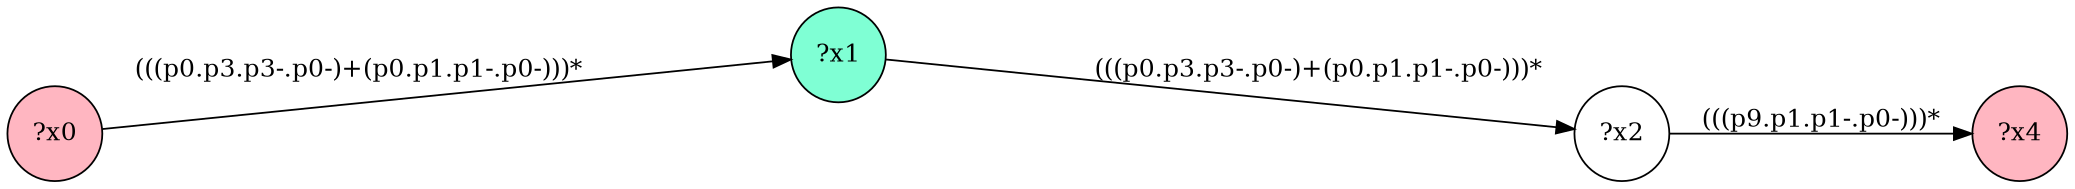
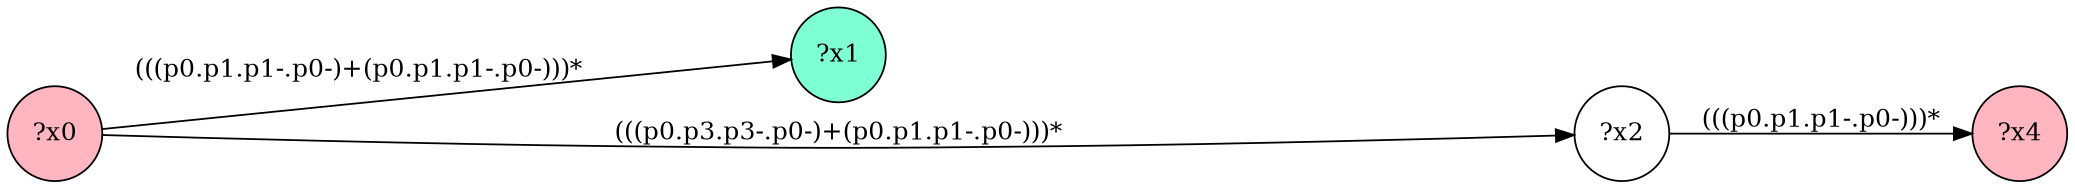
edge "?x0" -> "?x1": label "(((p0.p3.p3-.p0-)+(p0.p1.p1-.p0-)))*" -> "(((p0.p1.p1-.p0-)+(p0.p1.p1-.p0-)))*"
edge "?x1" -> "?x2": now "?x0" -> "?x2"
edge "?x2" -> "?x4": label "(((p9.p1.p1-.p0-)))*" -> "(((p0.p1.p1-.p0-)))*"
